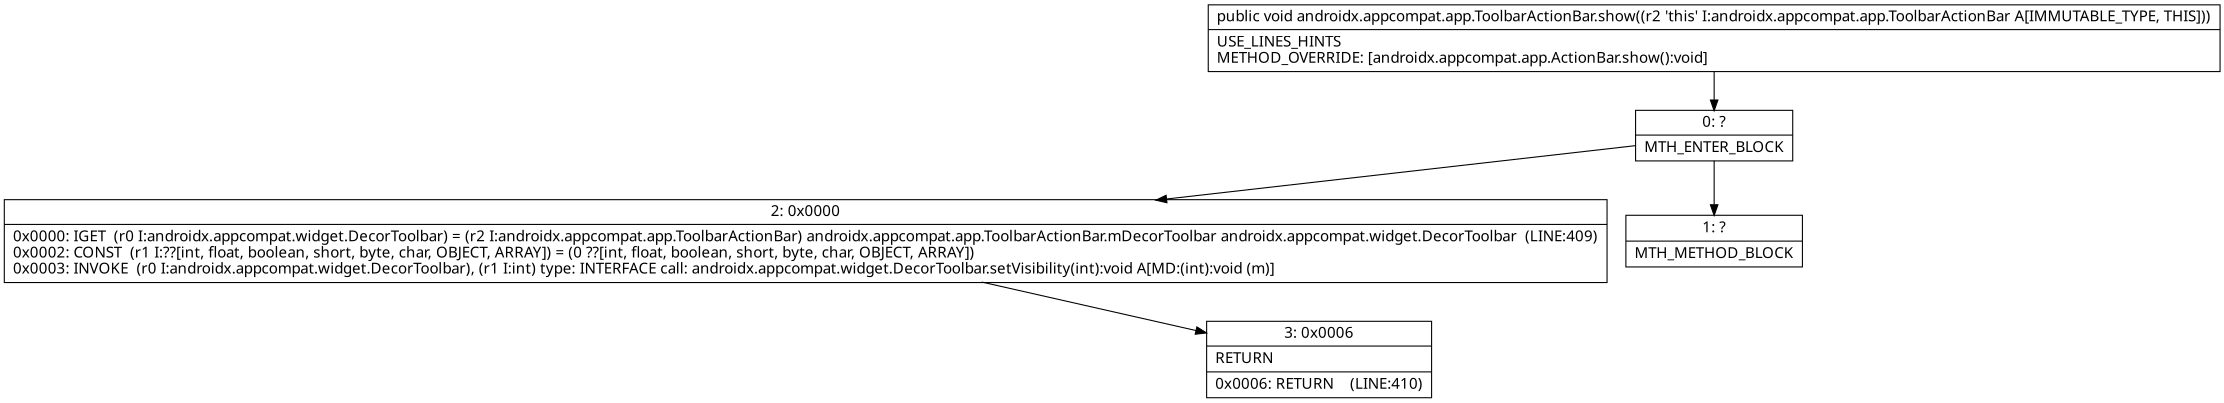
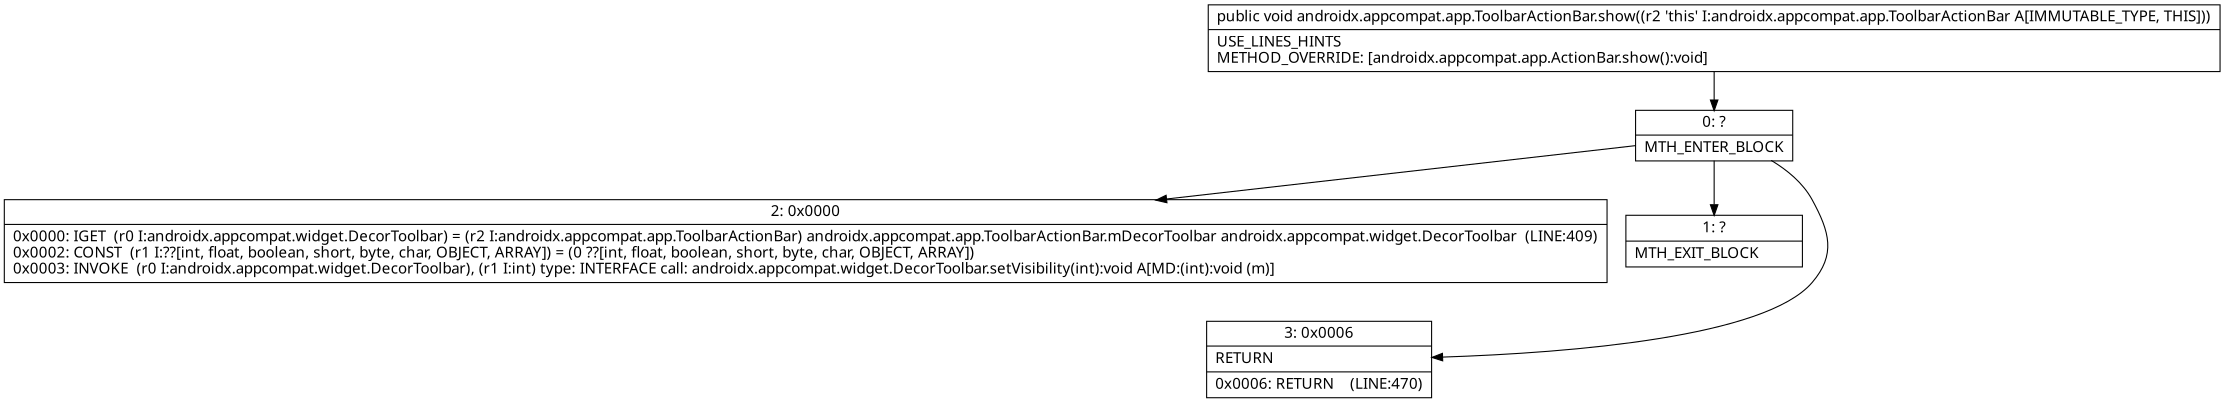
node "1: ?": text "MTH_METHOD_BLOCK" -> "MTH_EXIT_BLOCK"
edge "2: 0x0000" -> "3: 0x0006": now "0: ?" -> "3: 0x0006"
node "3: 0x0006": text "0x0006: RETURN    (LINE:410)" -> "0x0006: RETURN    (LINE:470)"
